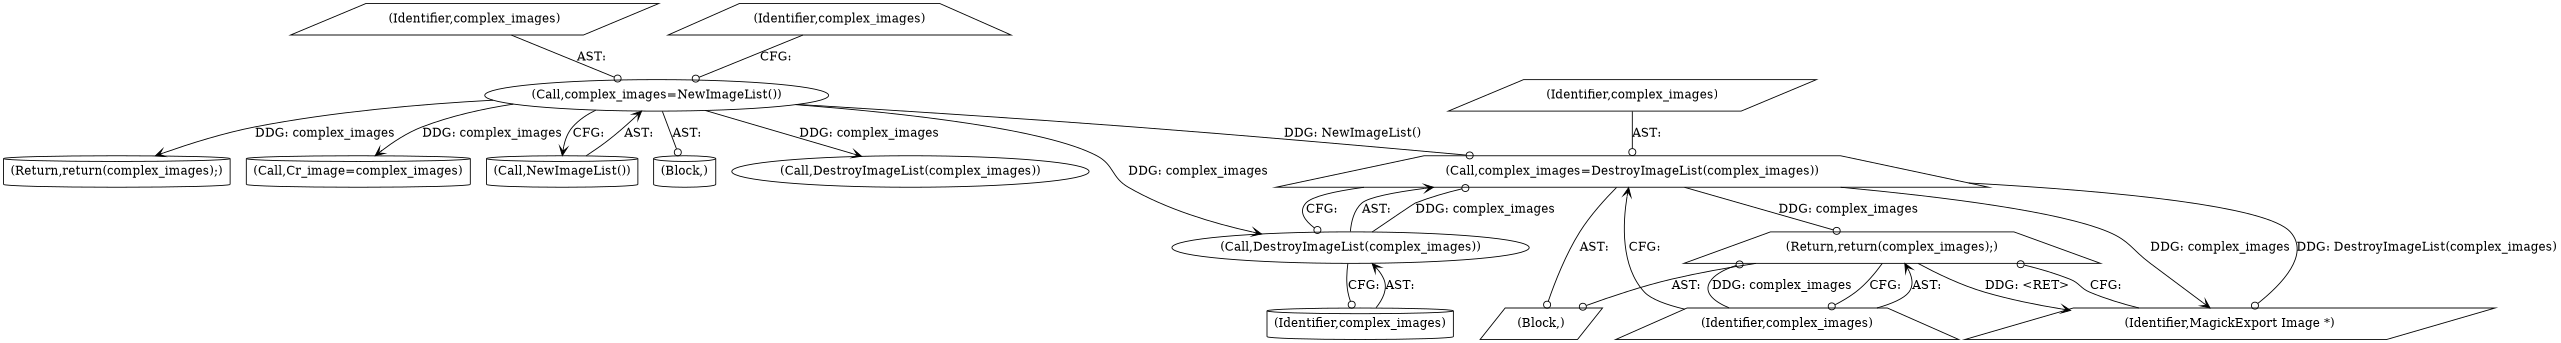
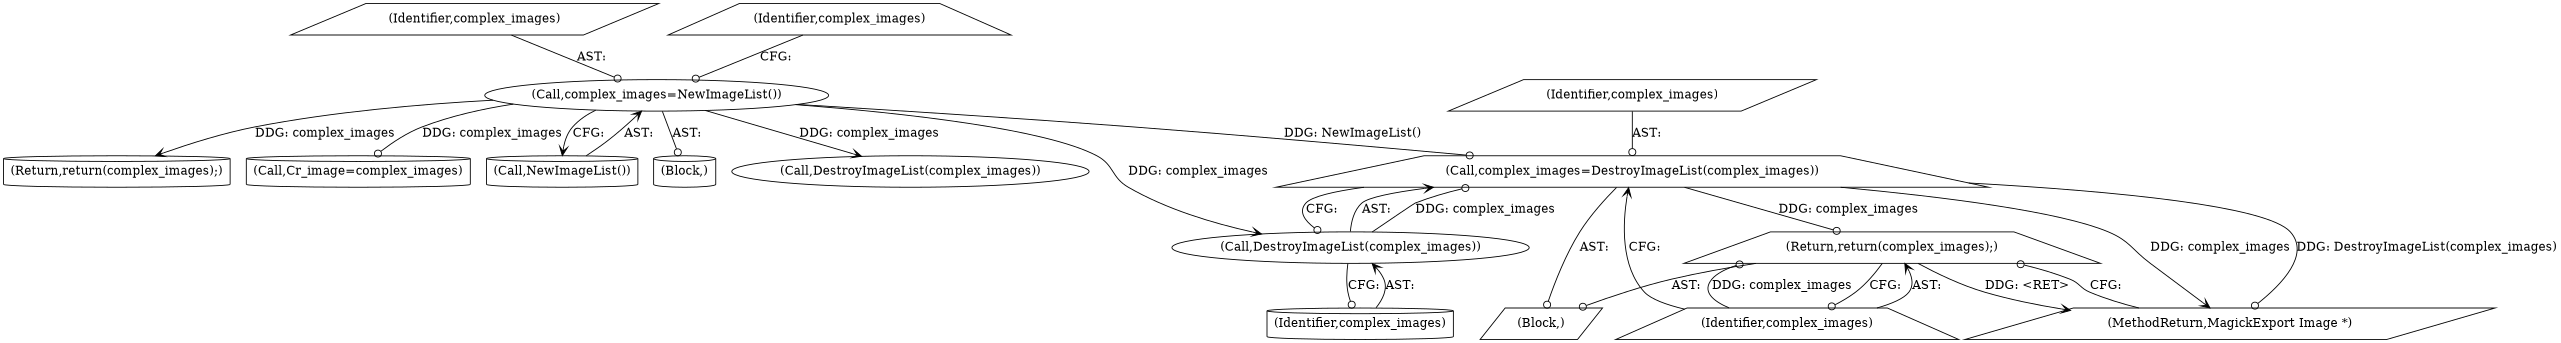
edge "(Call,complex_images=NewImageList())" -> "(Call,Cr_image=complex_images)": arrowhead vee -> odot
node "(Identifier,MagickExport Image *)": label "(Identifier,MagickExport Image *)" -> "(MethodReturn,MagickExport Image *)"
